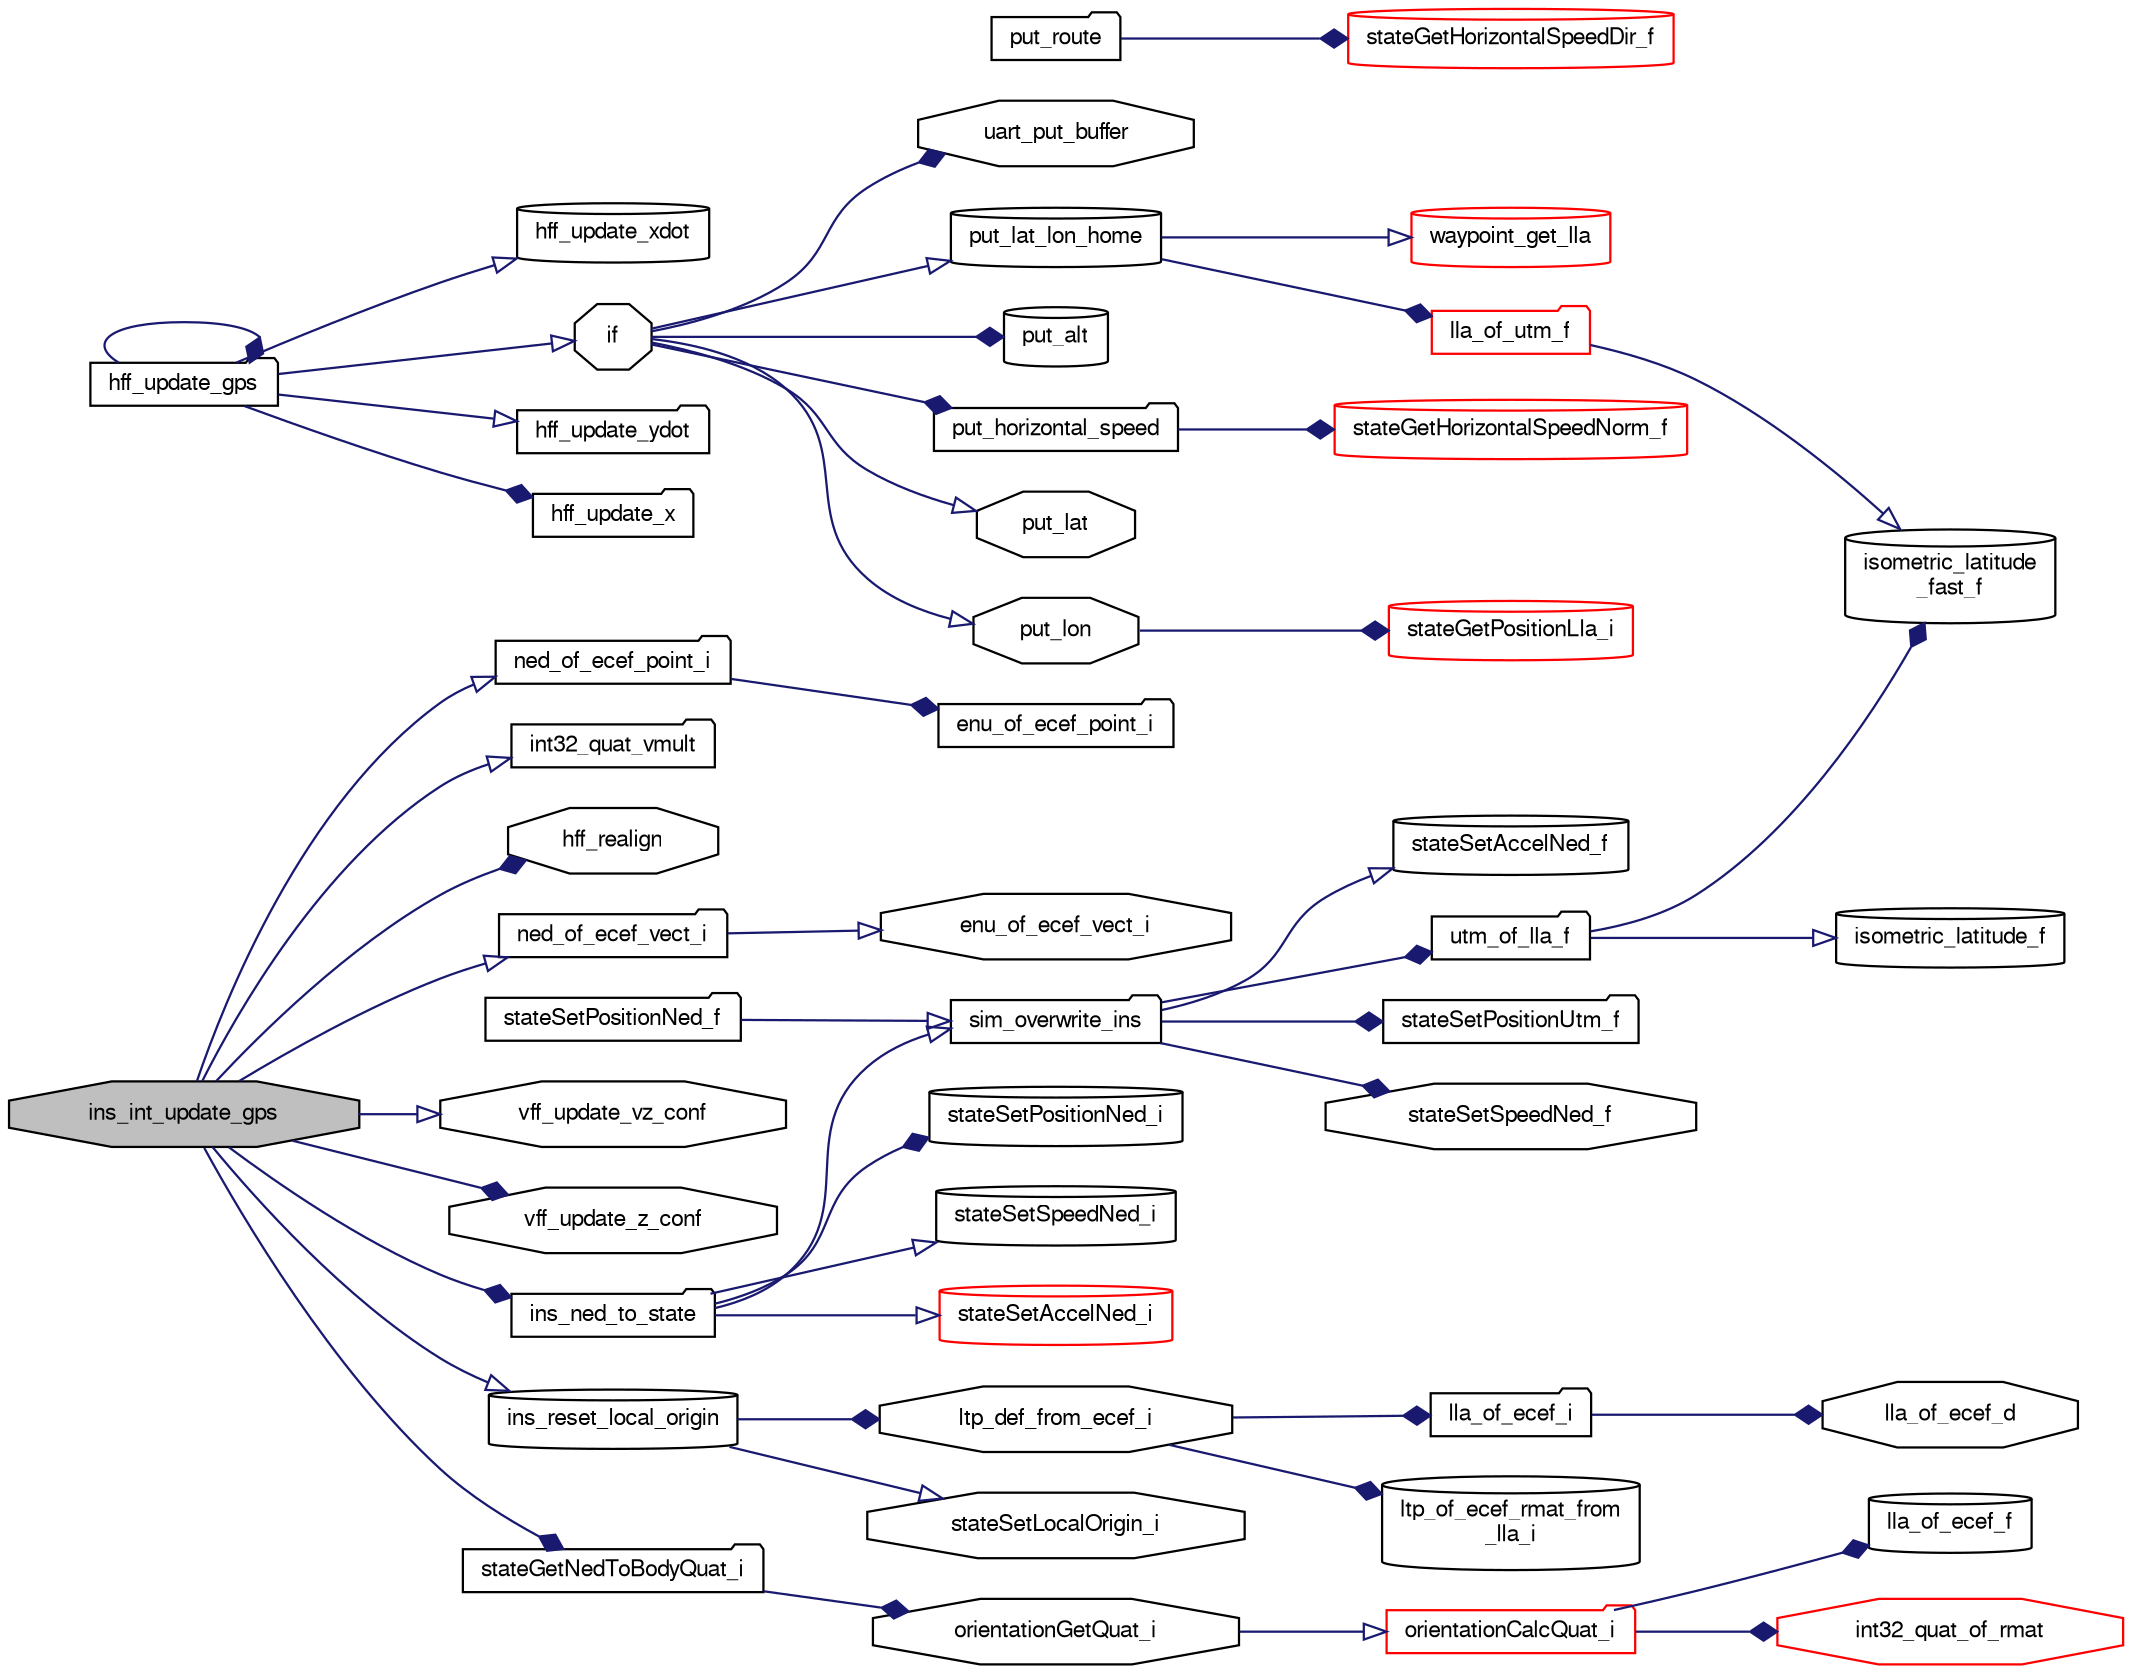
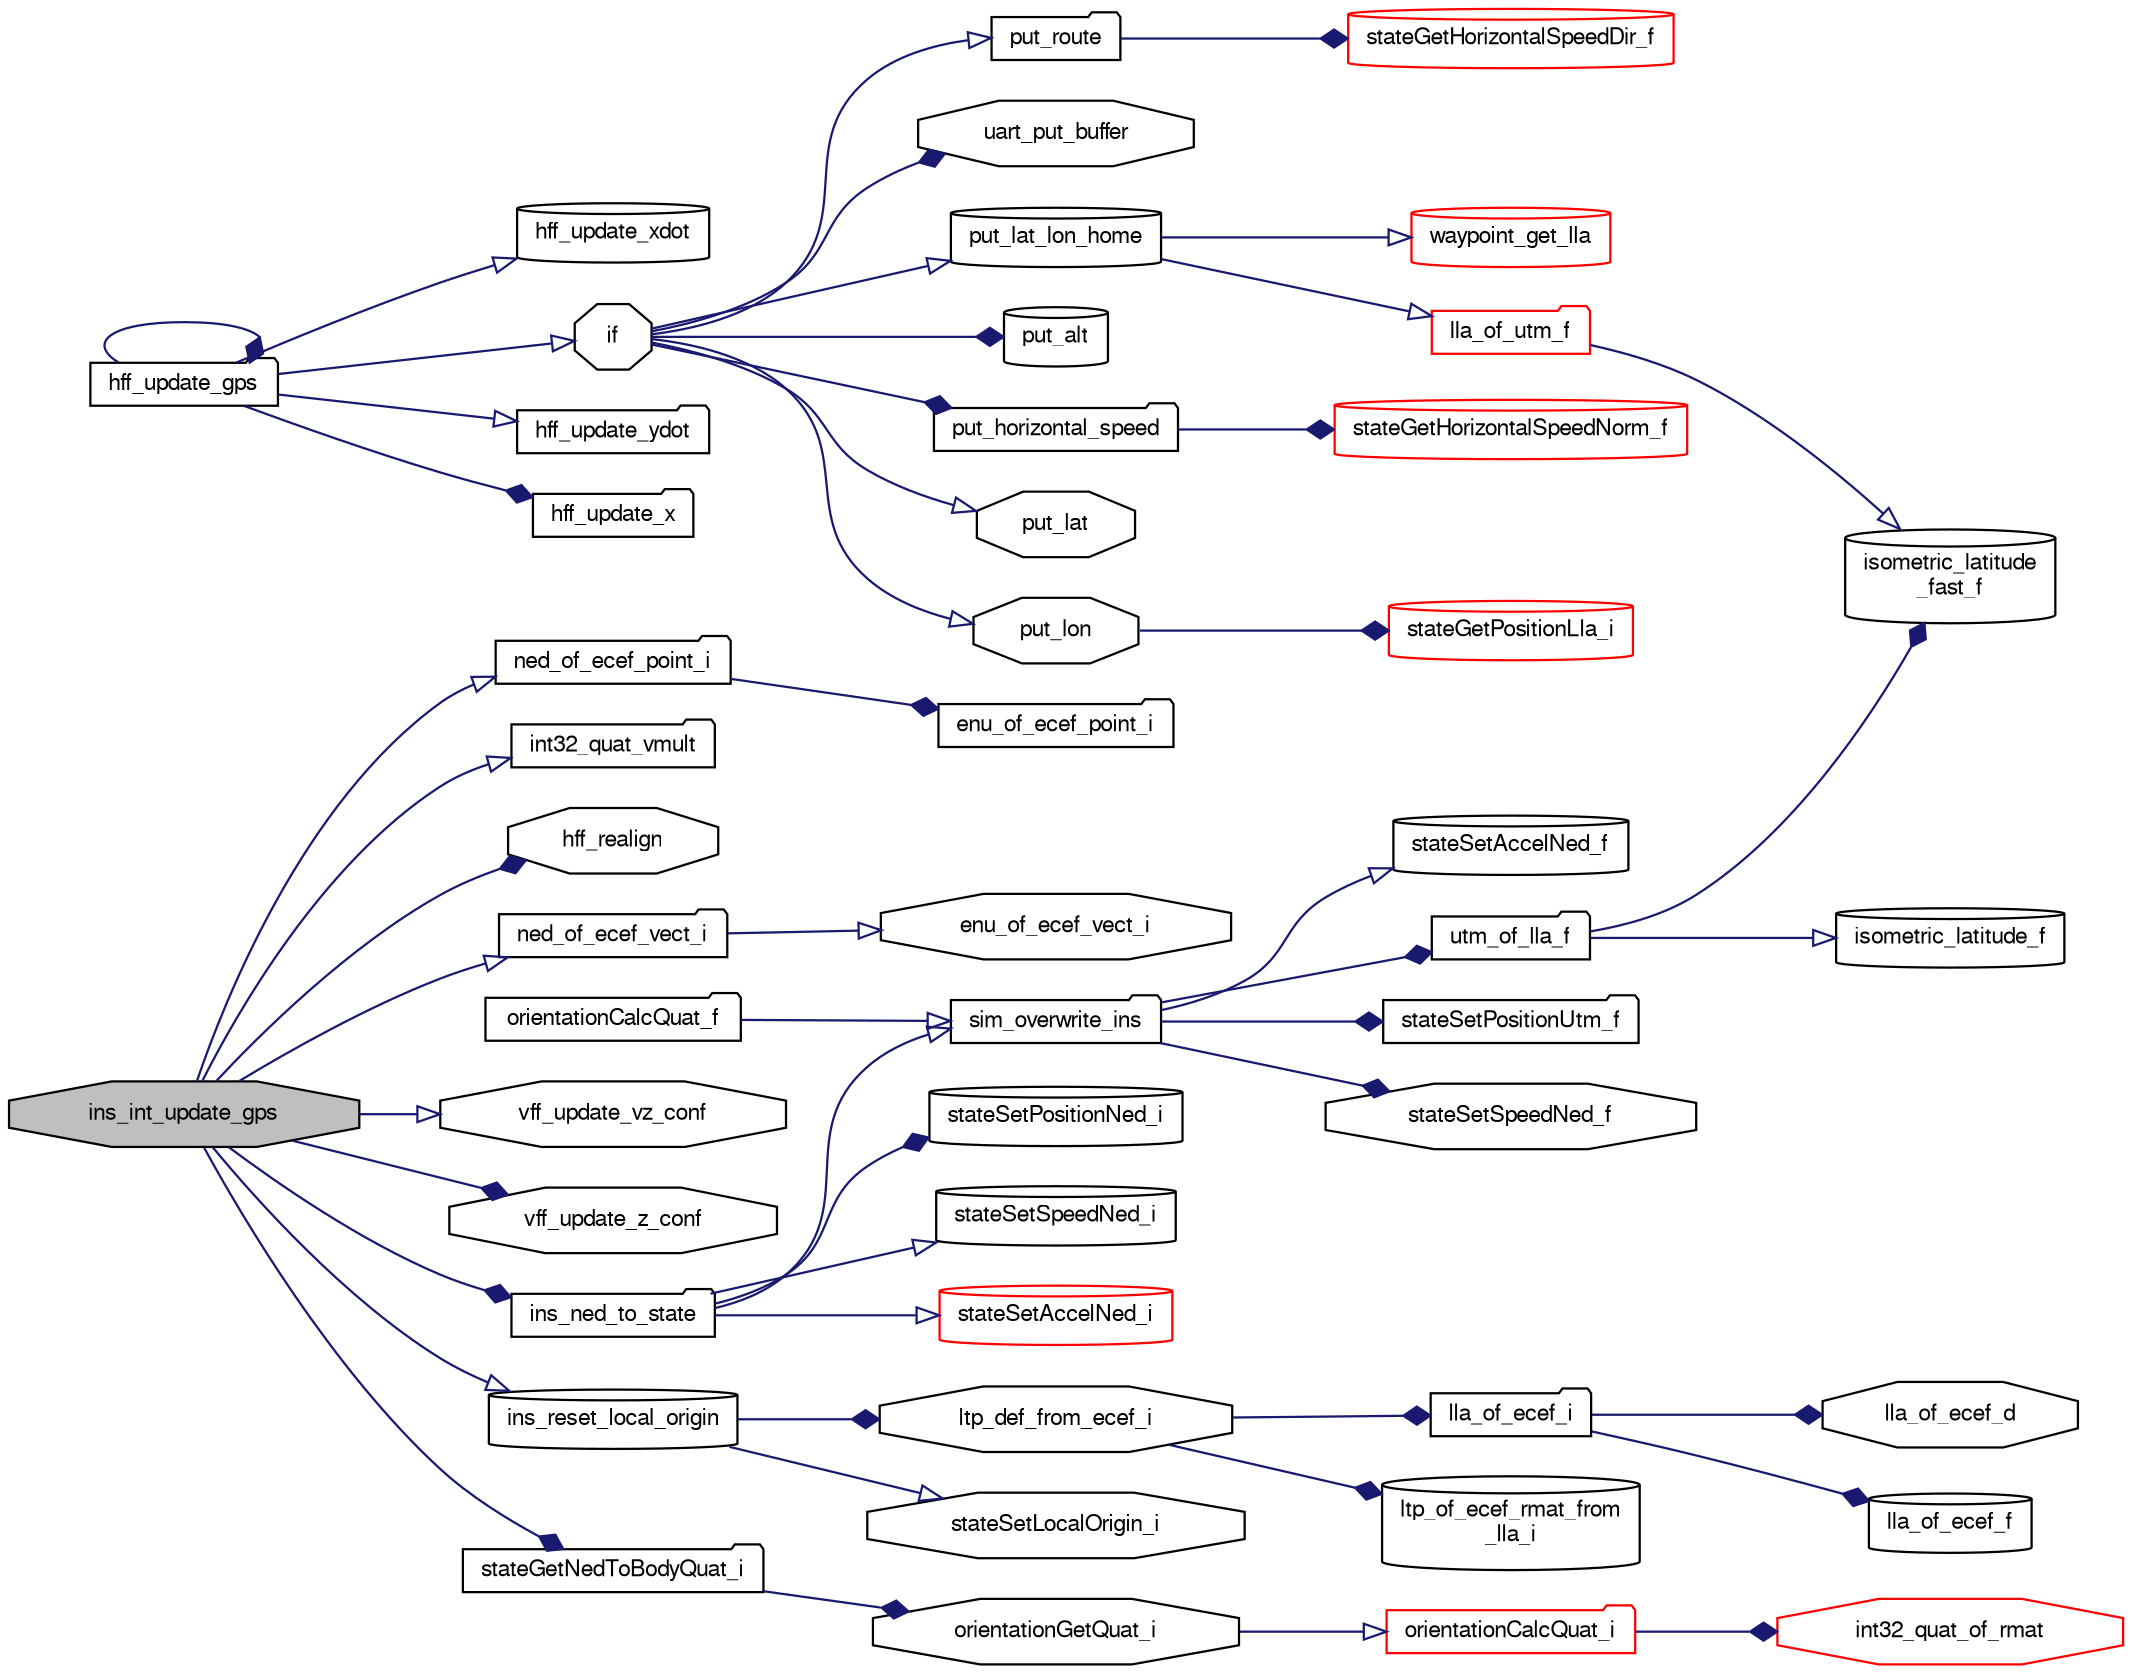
edge "if" -> "put_route": added
edge "put_lat_lon_home" -> "lla_of_utm_f": arrowhead diamond -> onormal
node "stateSetPositionNed_f": label "stateSetPositionNed_f" -> "orientationCalcQuat_f"
edge "orientationCalcQuat_i" -> "lla_of_ecef_f": now "lla_of_ecef_i" -> "lla_of_ecef_f"
